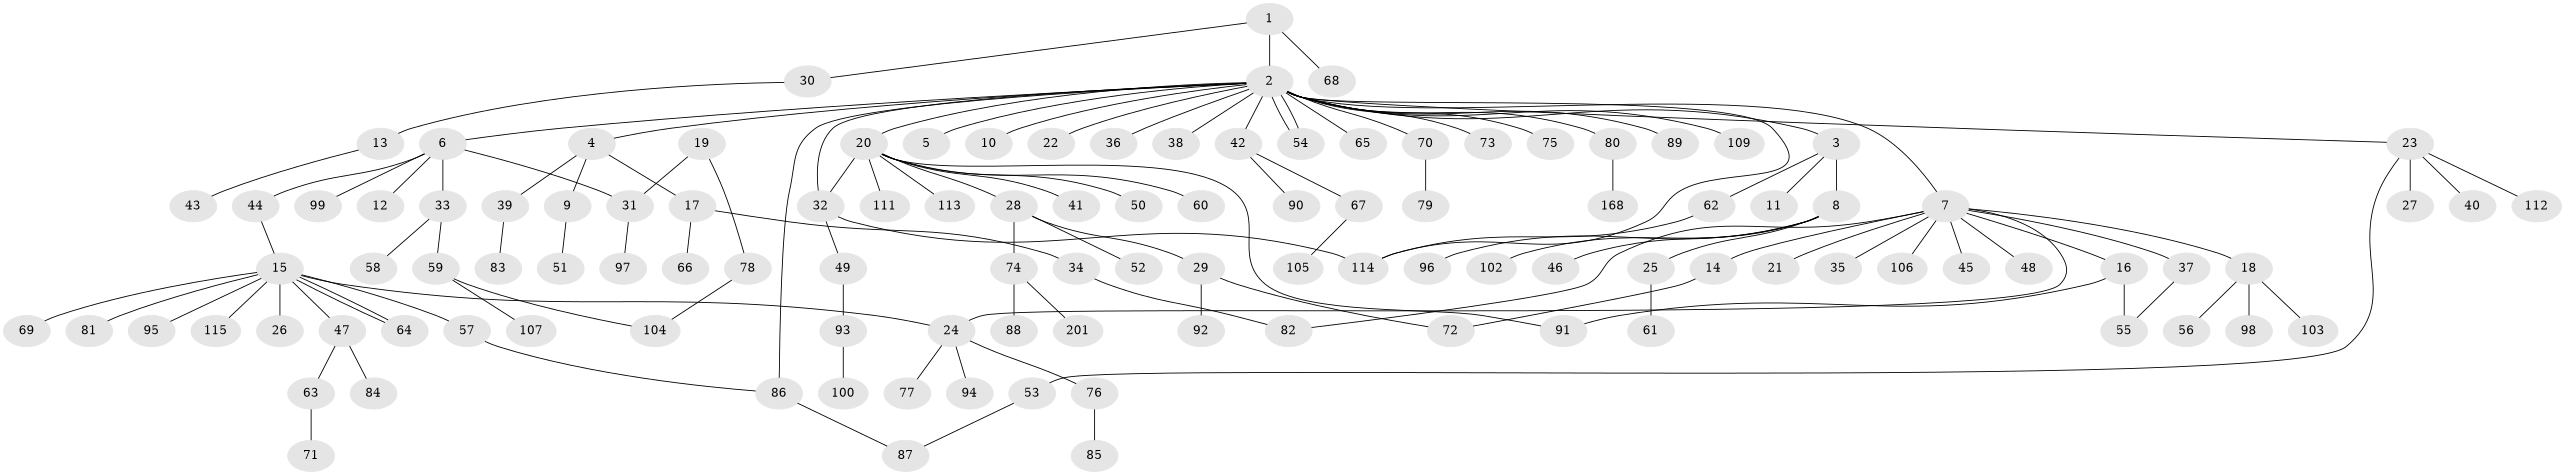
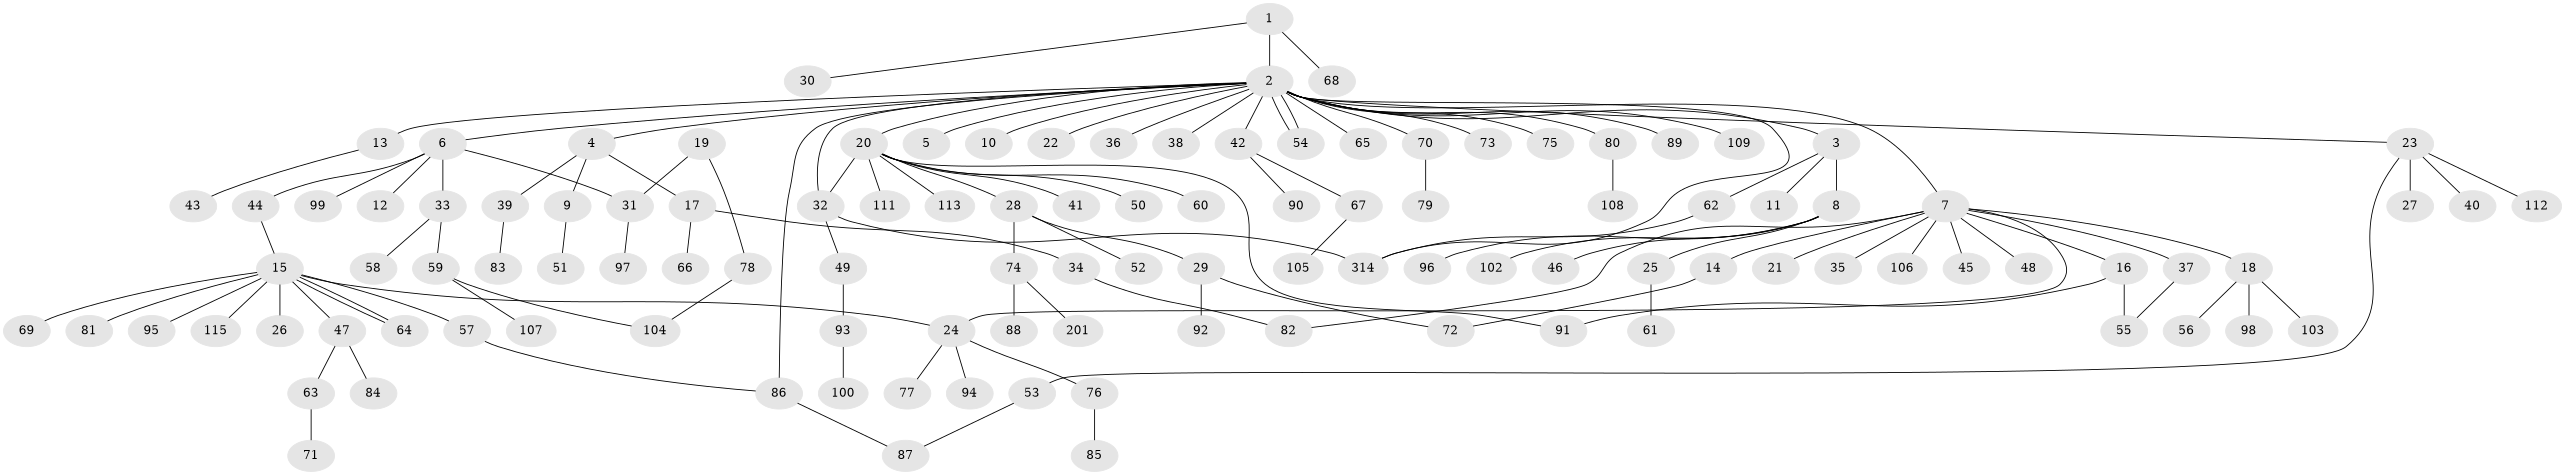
edge "30" -- "13": now "2" -- "13"
node "168": label "168" -> "108"
node "114": label "114" -> "314"
